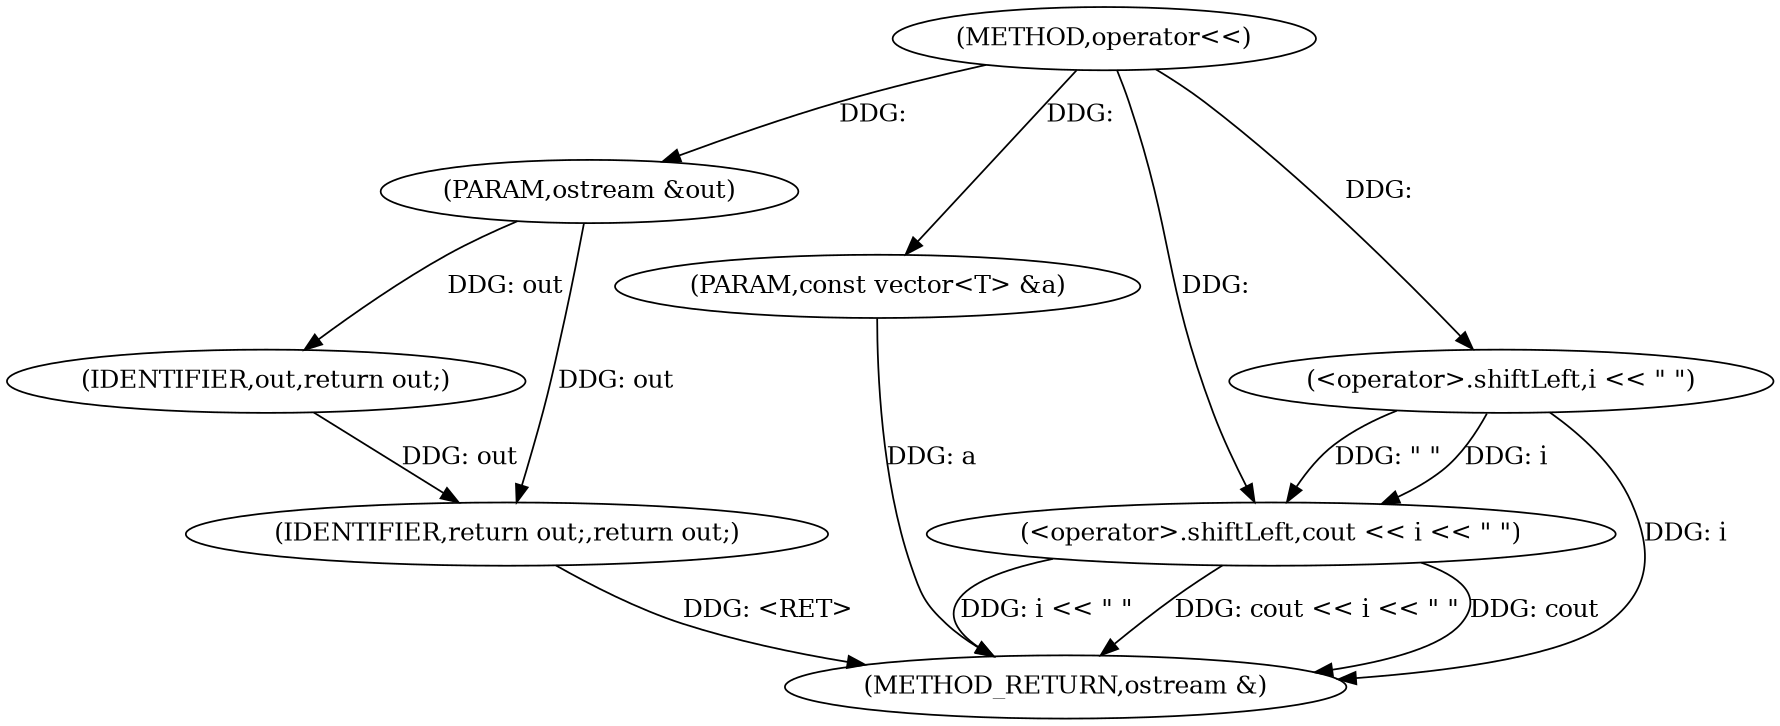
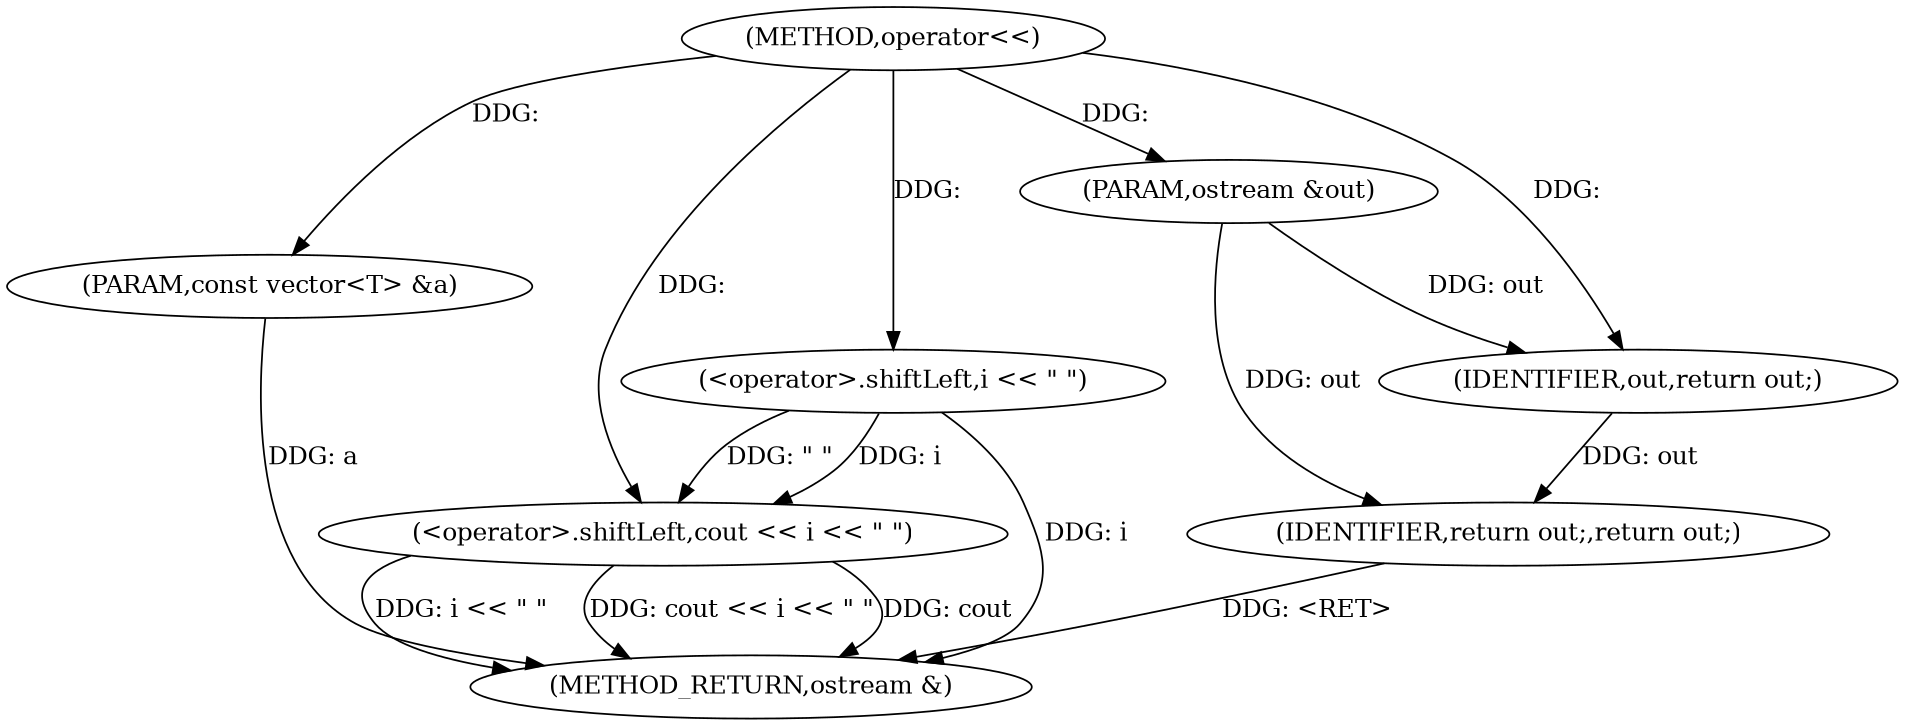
edge "(METHOD,operator<<)" -> "(IDENTIFIER,out,return out;)": added, label "DDG:"
